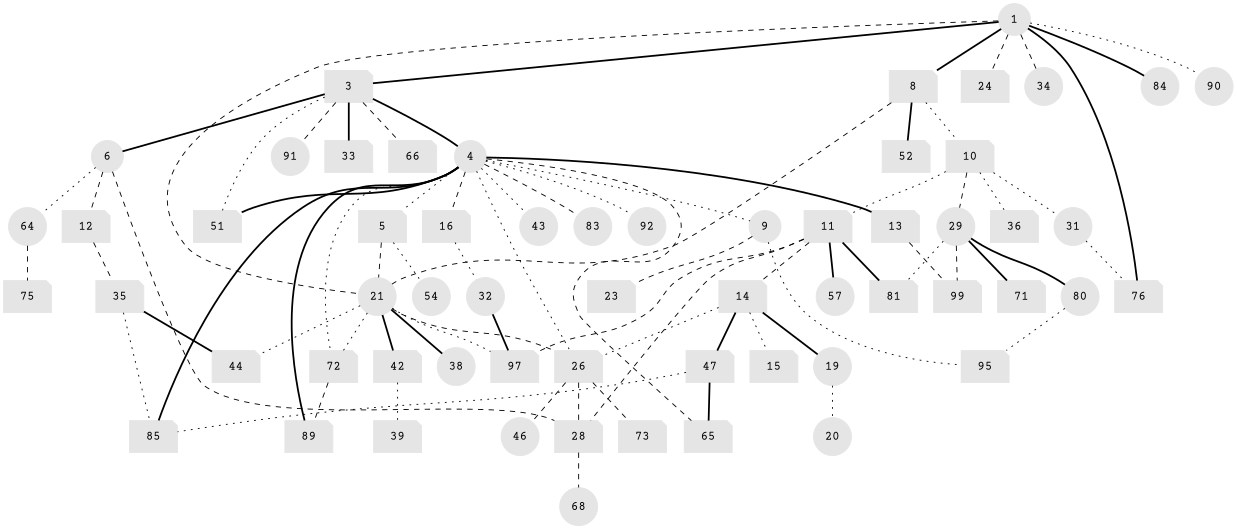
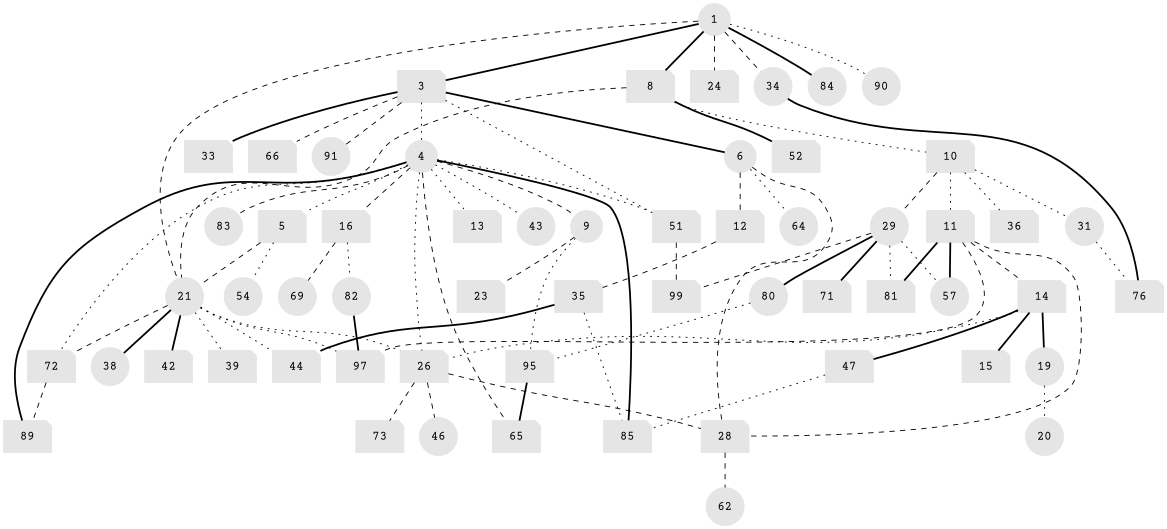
edge "3" -- "4": style bold -> dotted
edge "1" -- "76": now "34" -- "76"
edge "4" -- "13": style bold -> dotted
edge "4" -- "9": style dotted -> dashed
edge "4" -- "51": style bold -> dotted
node "92": removed
edge "29" -- "57": added
edge "13" -- "99": now "51" -- "99"
node "75": removed
node "69": added
node "32": label "32" -> "82"
edge "21" -- "72": style dotted -> dashed
edge "21" -- "26": style dashed -> dotted
edge "14" -- "15": style dotted -> bold
edge "42" -- "39": now "21" -- "39"
edge "47" -- "65": now "95" -- "65"
node "68": label "68" -> "62"
